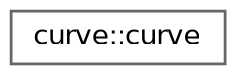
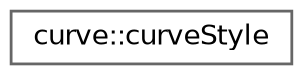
node "curve::curve": label "curve::curve" -> "curve::curveStyle"
